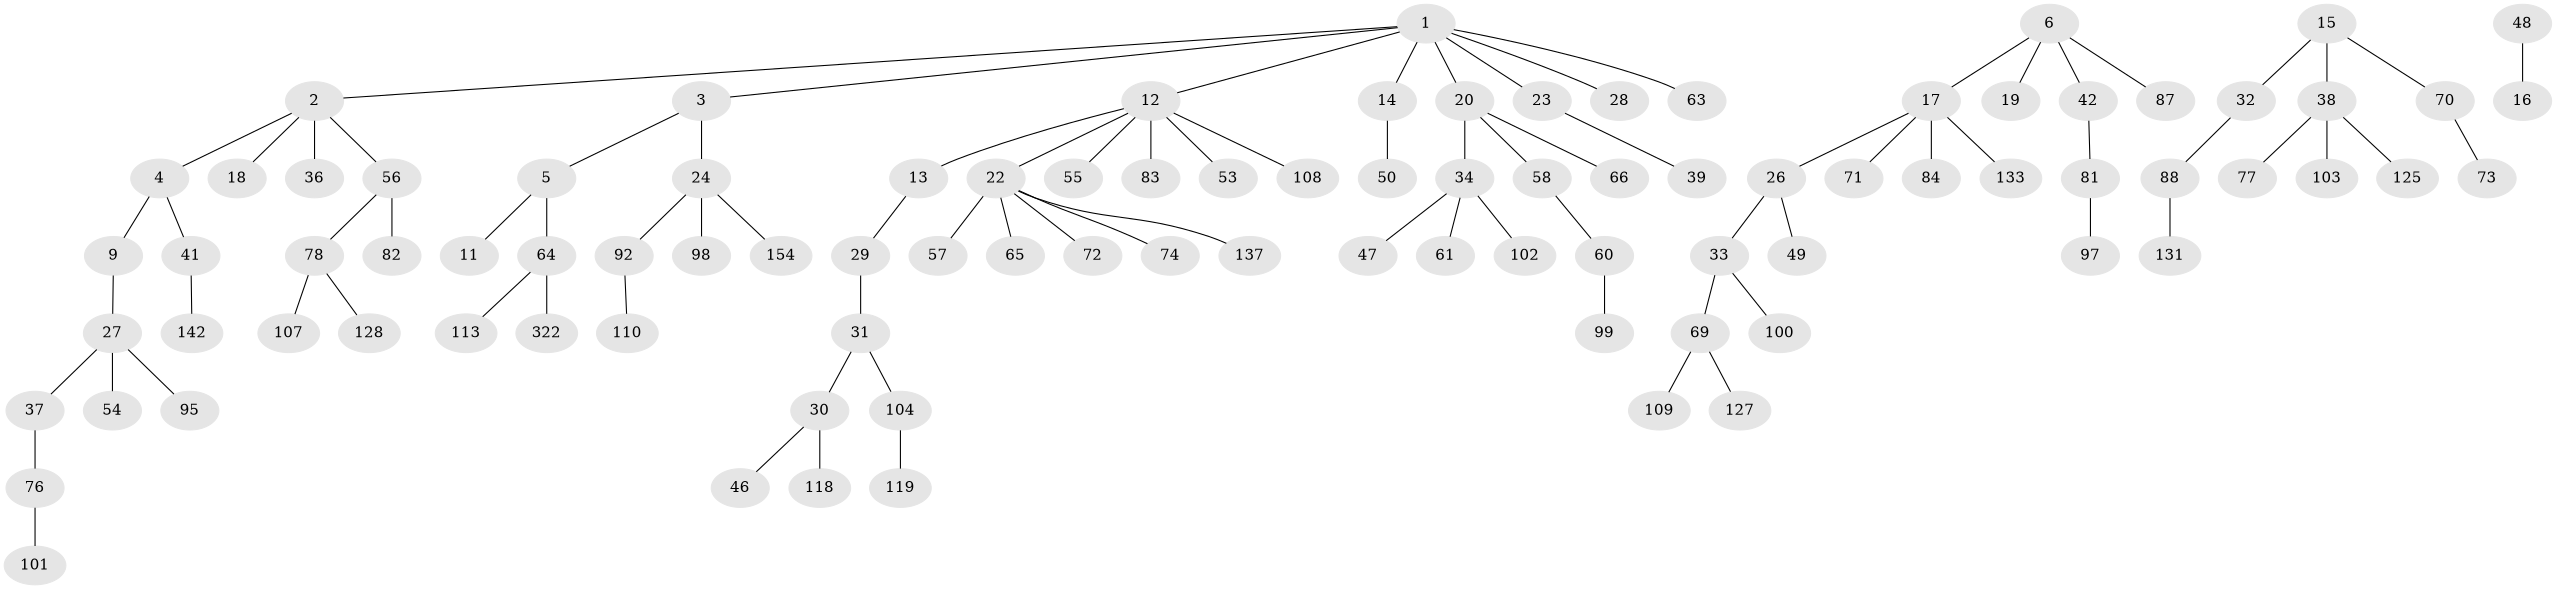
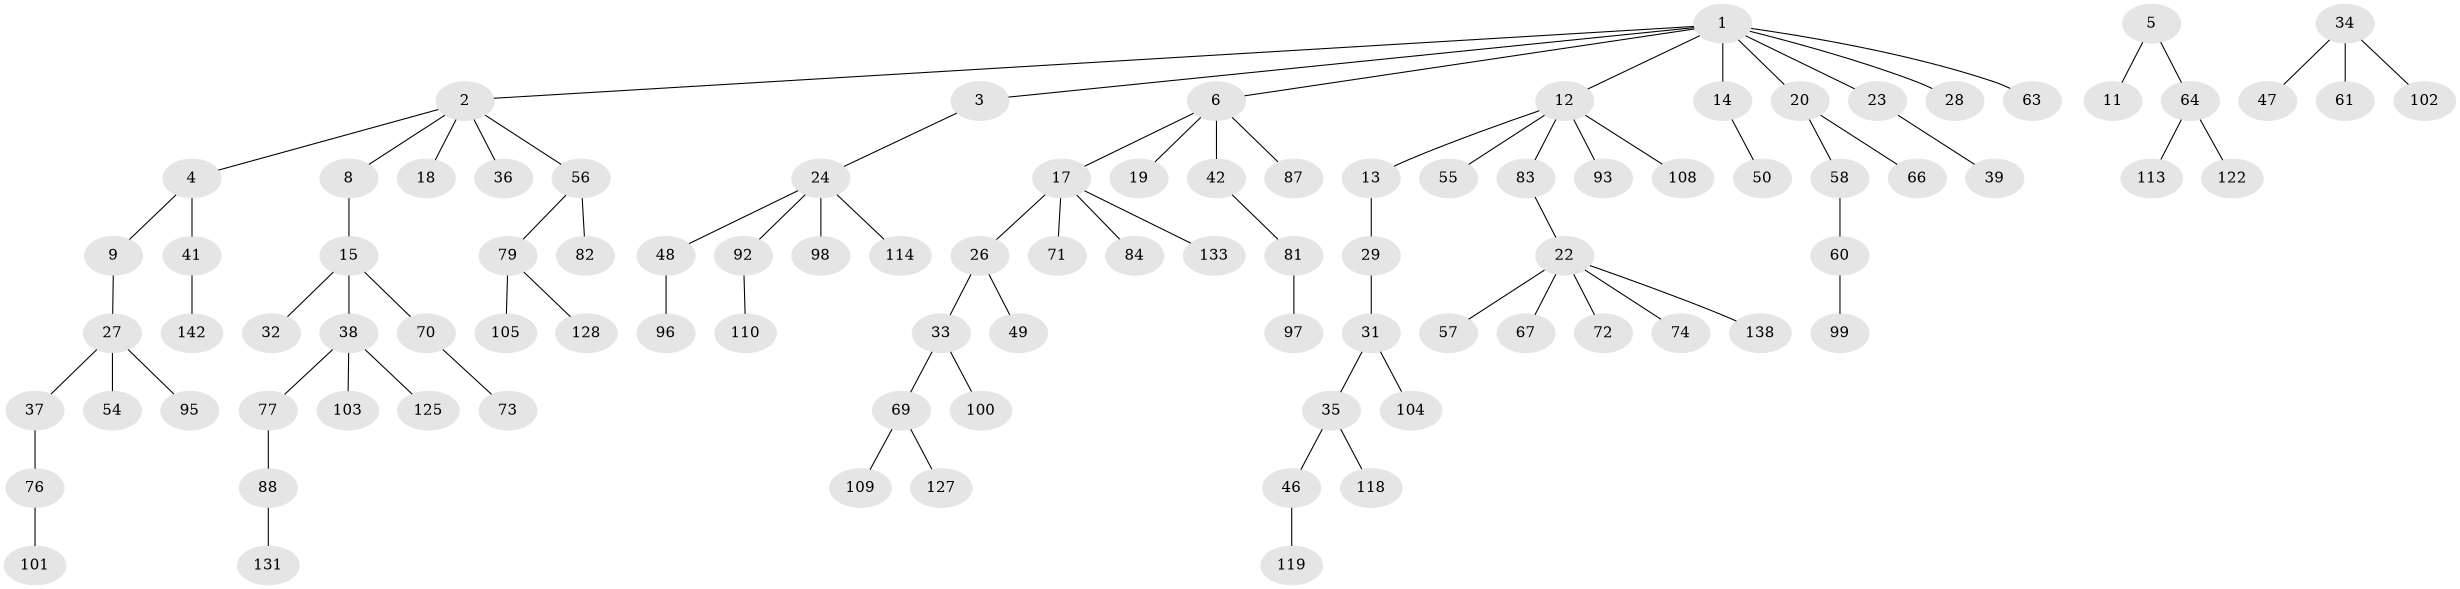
edge "1" -- "6": added
node "16": label "16" -> "96"
edge "3" -- "5": removed
edge "12" -- "22": now "83" -- "22"
edge "20" -- "34": removed
edge "32" -- "88": now "77" -- "88"
node "8": added
node "53": label "53" -> "93"
edge "24" -- "48": added
node "78": label "78" -> "79"
node "154": label "154" -> "114"
node "65": label "65" -> "67"
node "137": label "137" -> "138"
node "107": label "107" -> "105"
node "322": label "322" -> "122"
node "30": label "30" -> "35"
edge "104" -- "119": now "46" -- "119"
